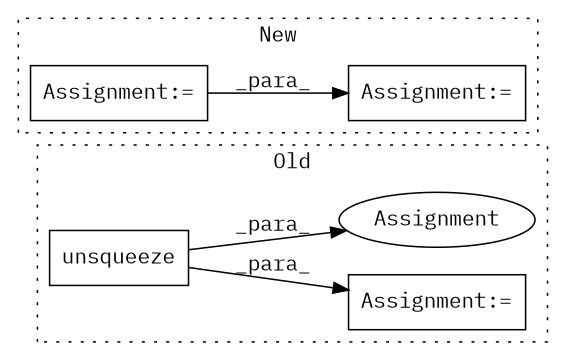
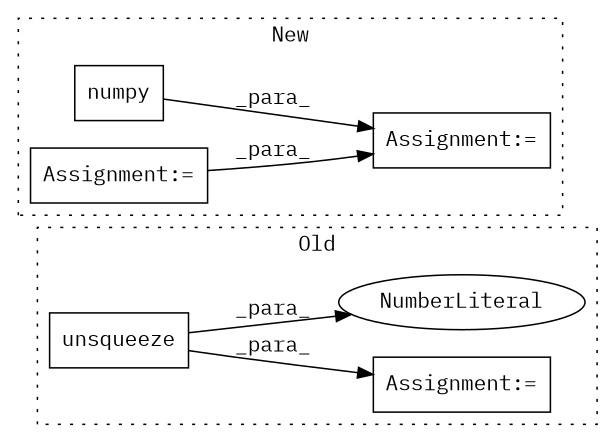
node "numpy": added
node "Assignment": label "Assignment" -> "NumberLiteral"
